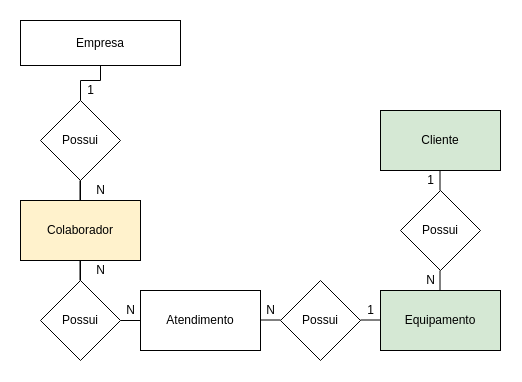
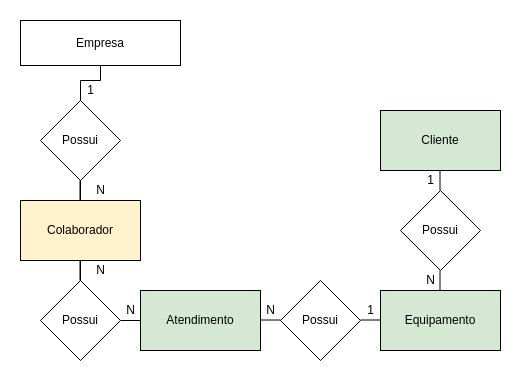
node "Atendimento": fillcolor #ffffff -> #d5e8d4
